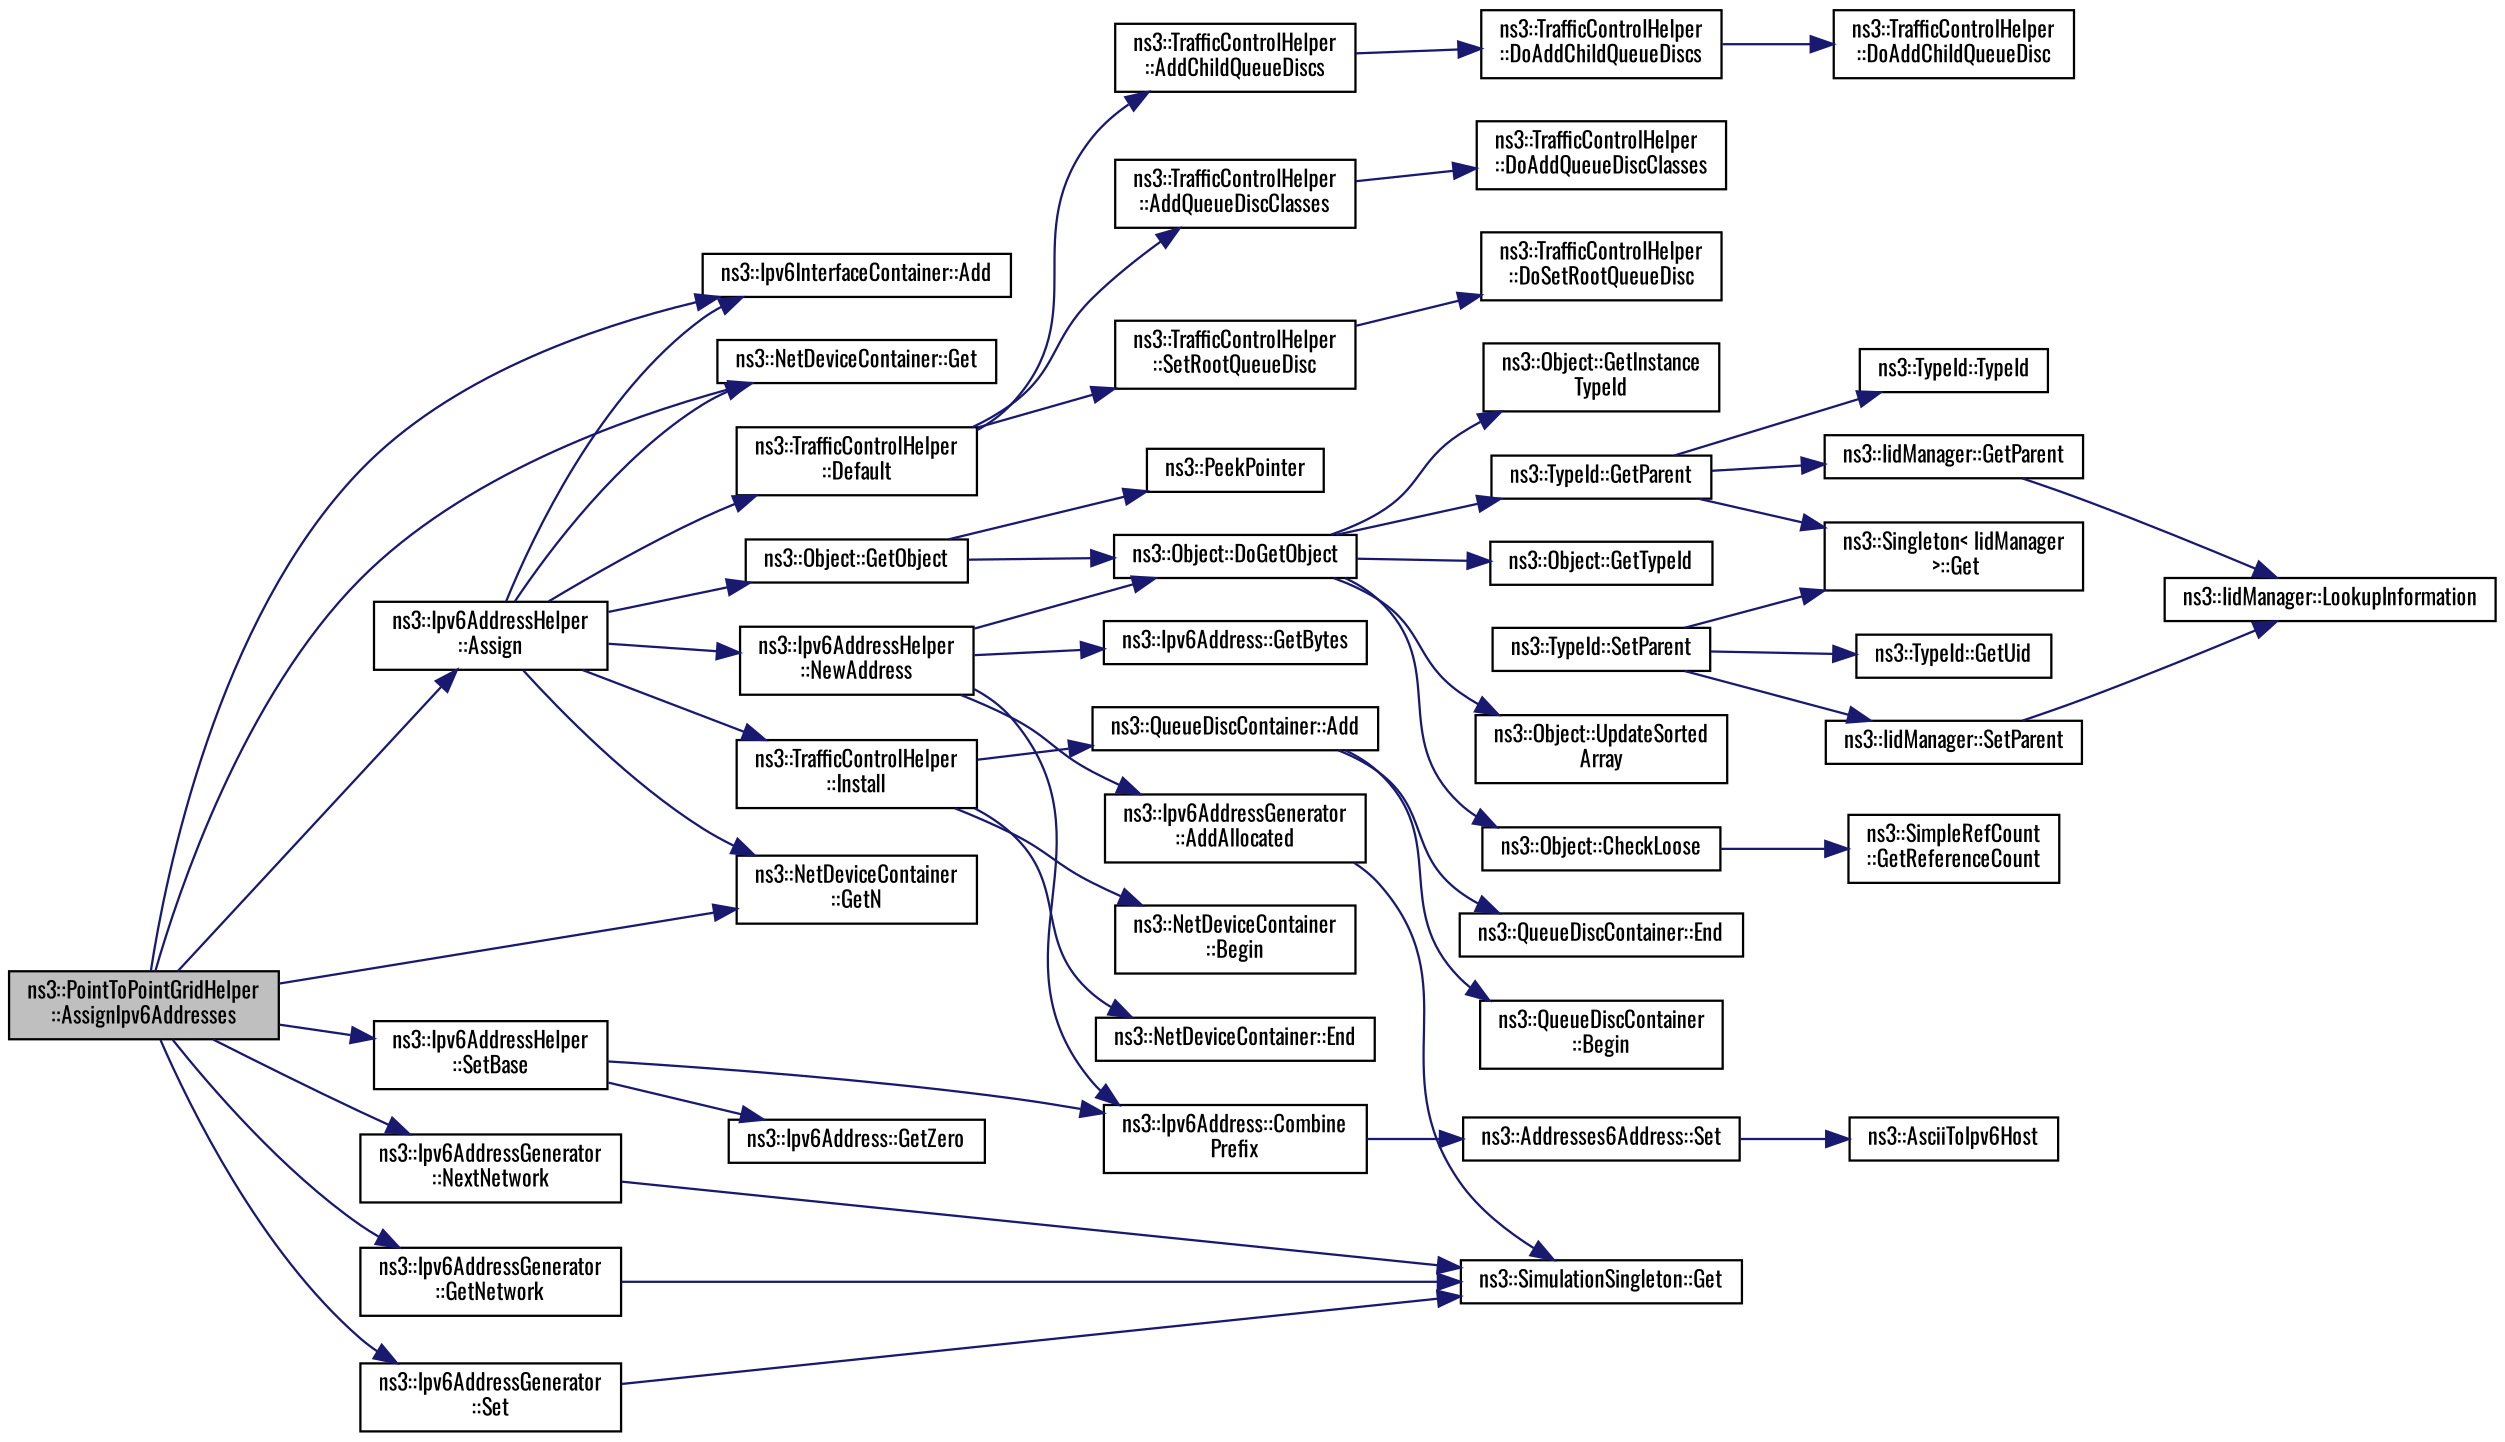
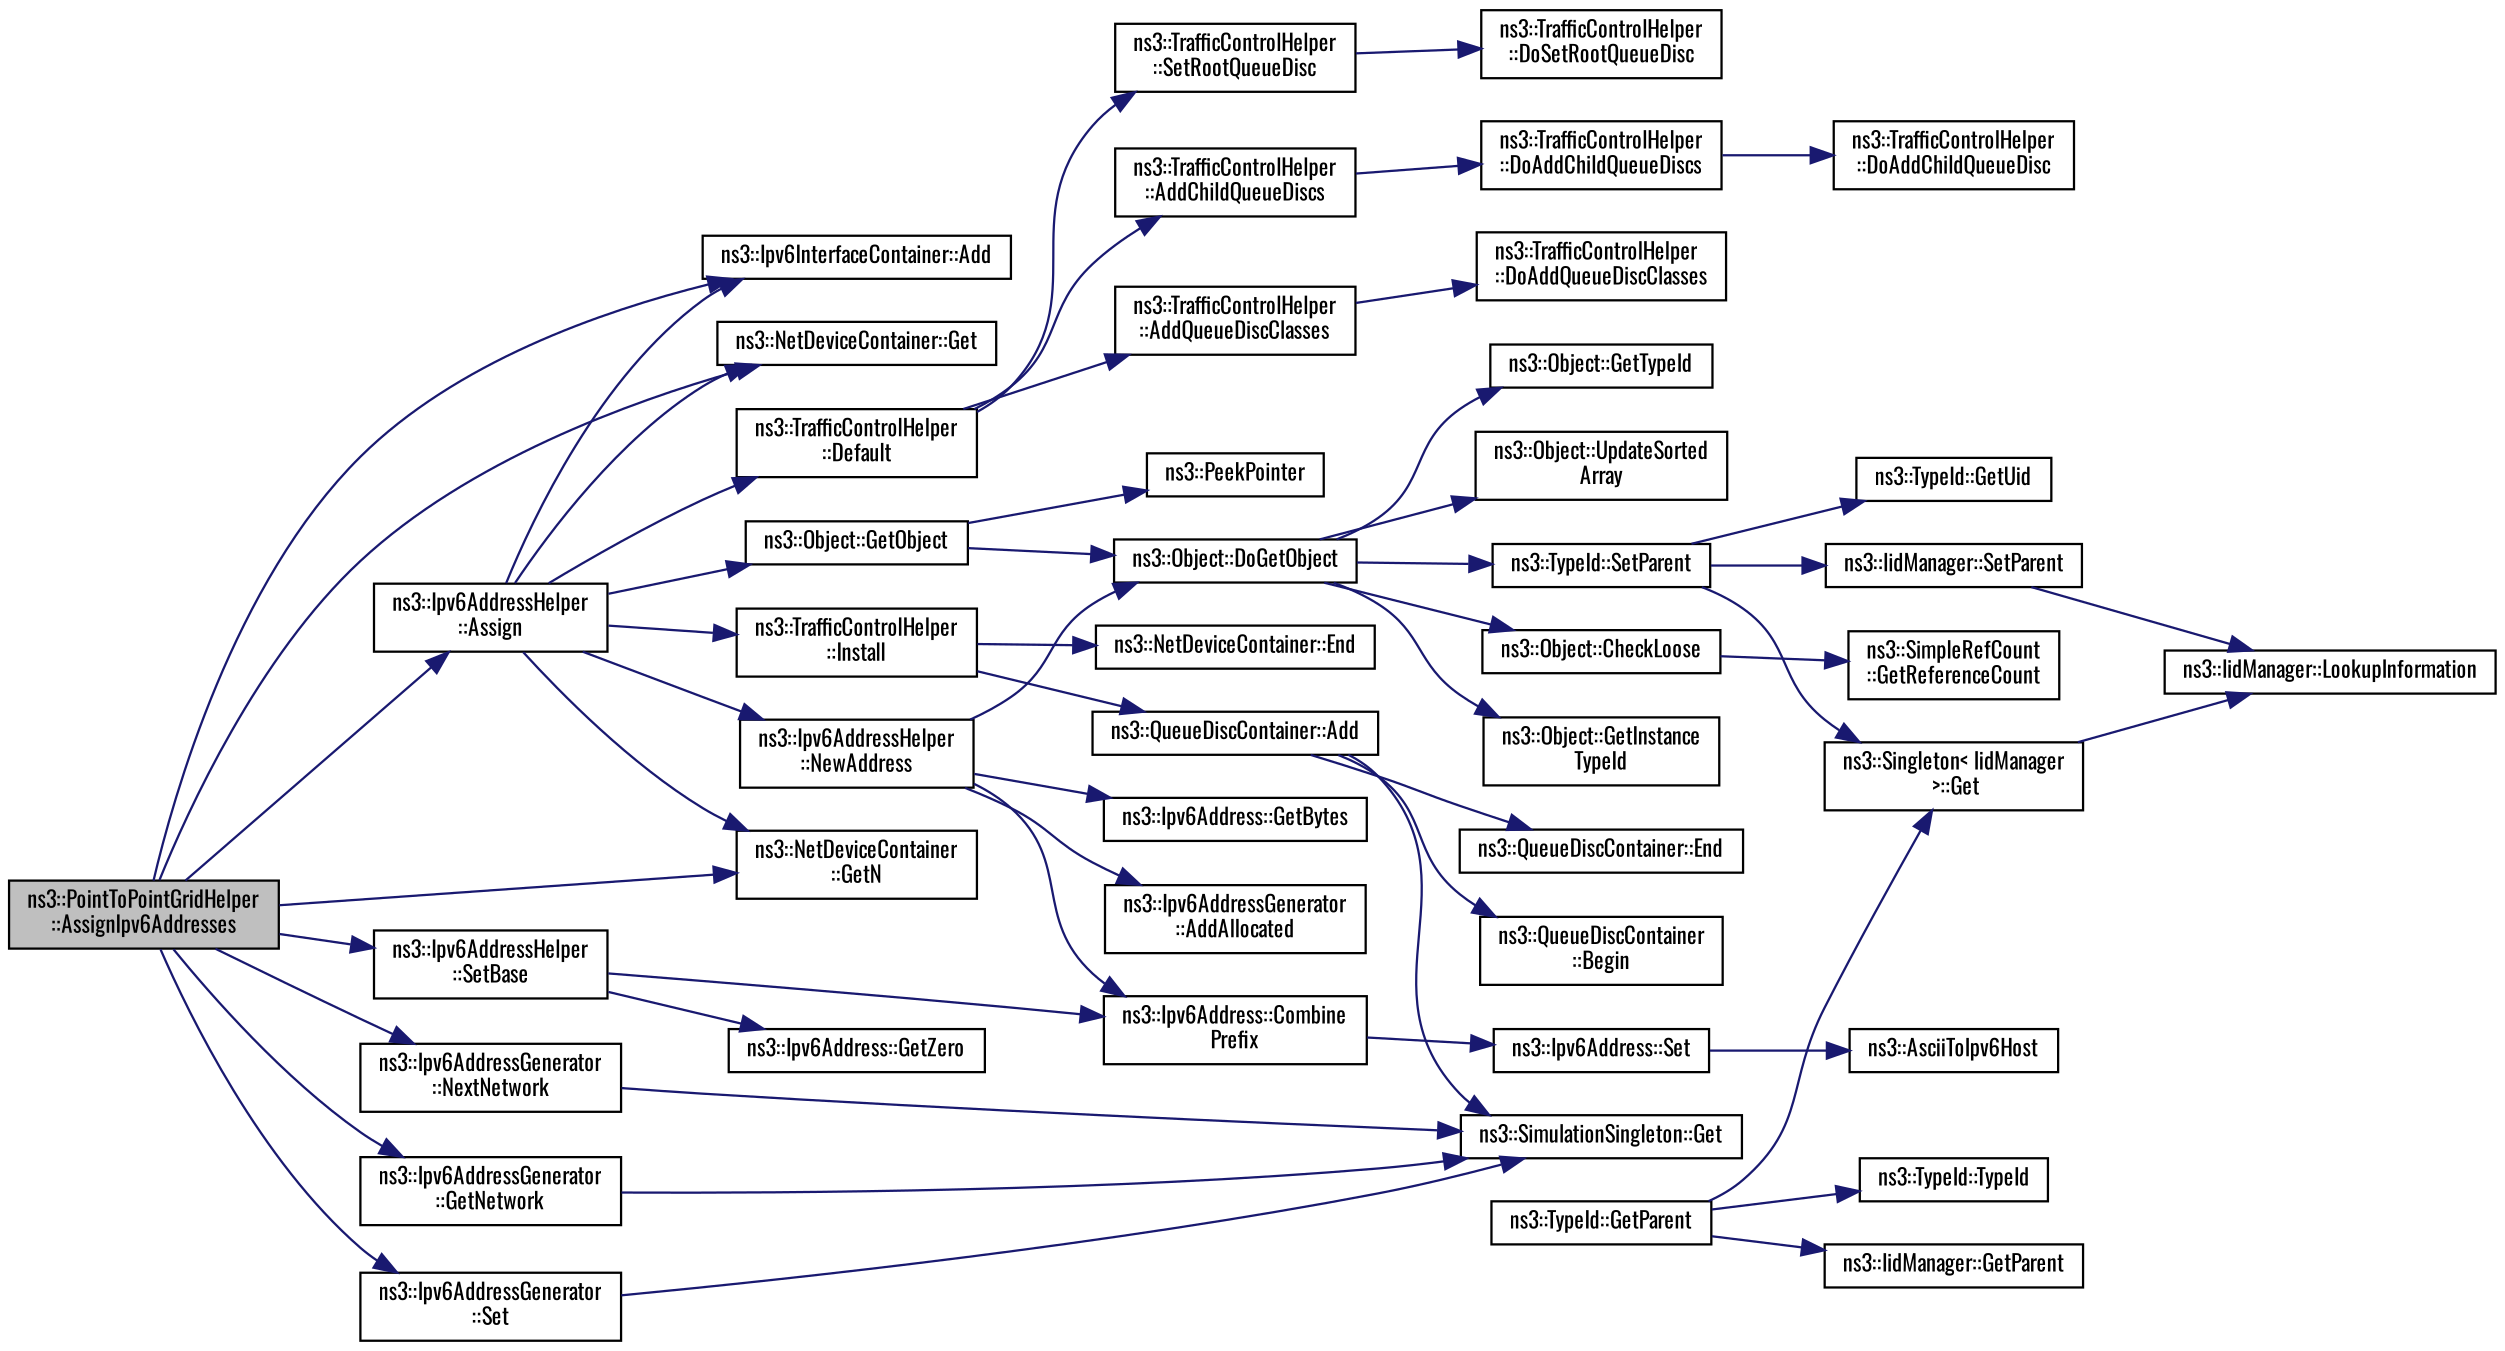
edge "ns3::Object::DoGetObject" -> "ns3::TypeId::GetParent": now "ns3::Object::DoGetObject" -> "ns3::TypeId::SetParent"
edge "ns3::IidManager::GetParent" -> "ns3::IidManager::LookupInformation": now "ns3::Singleton< IidManager >::Get" -> "ns3::IidManager::LookupInformation"
node "ns3::NetDeviceContainer ::Begin": removed
edge "ns3::Ipv6AddressGenerator ::AddAllocated" -> "ns3::SimulationSingleton::Get": now "ns3::QueueDiscContainer::Add" -> "ns3::SimulationSingleton::Get"
node "ns3::Addresses6Address::Set": label "ns3::Addresses6Address::Set" -> "ns3::Ipv6Address::Set"
